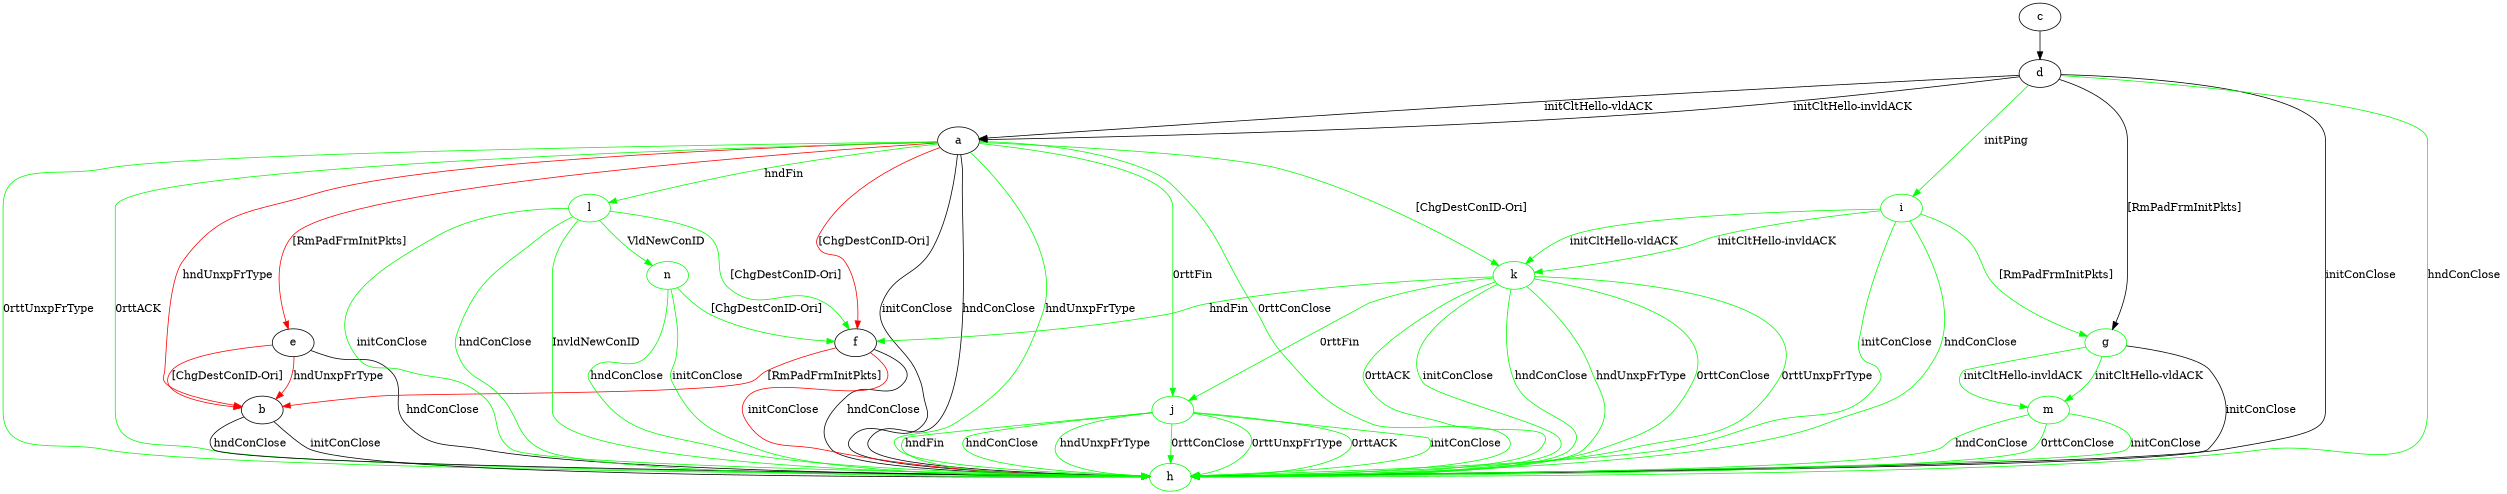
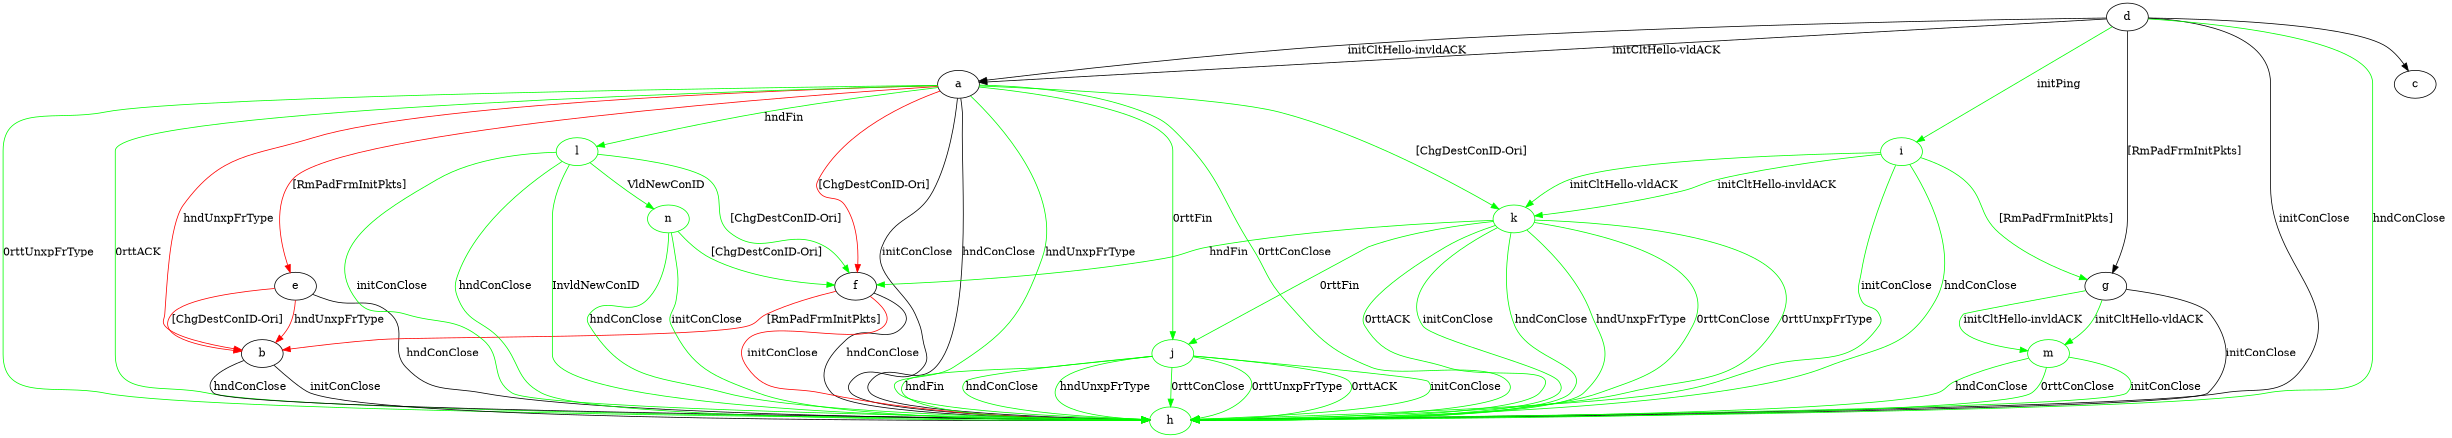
edge "c" -> "d": reversed
node "g": color green -> black
